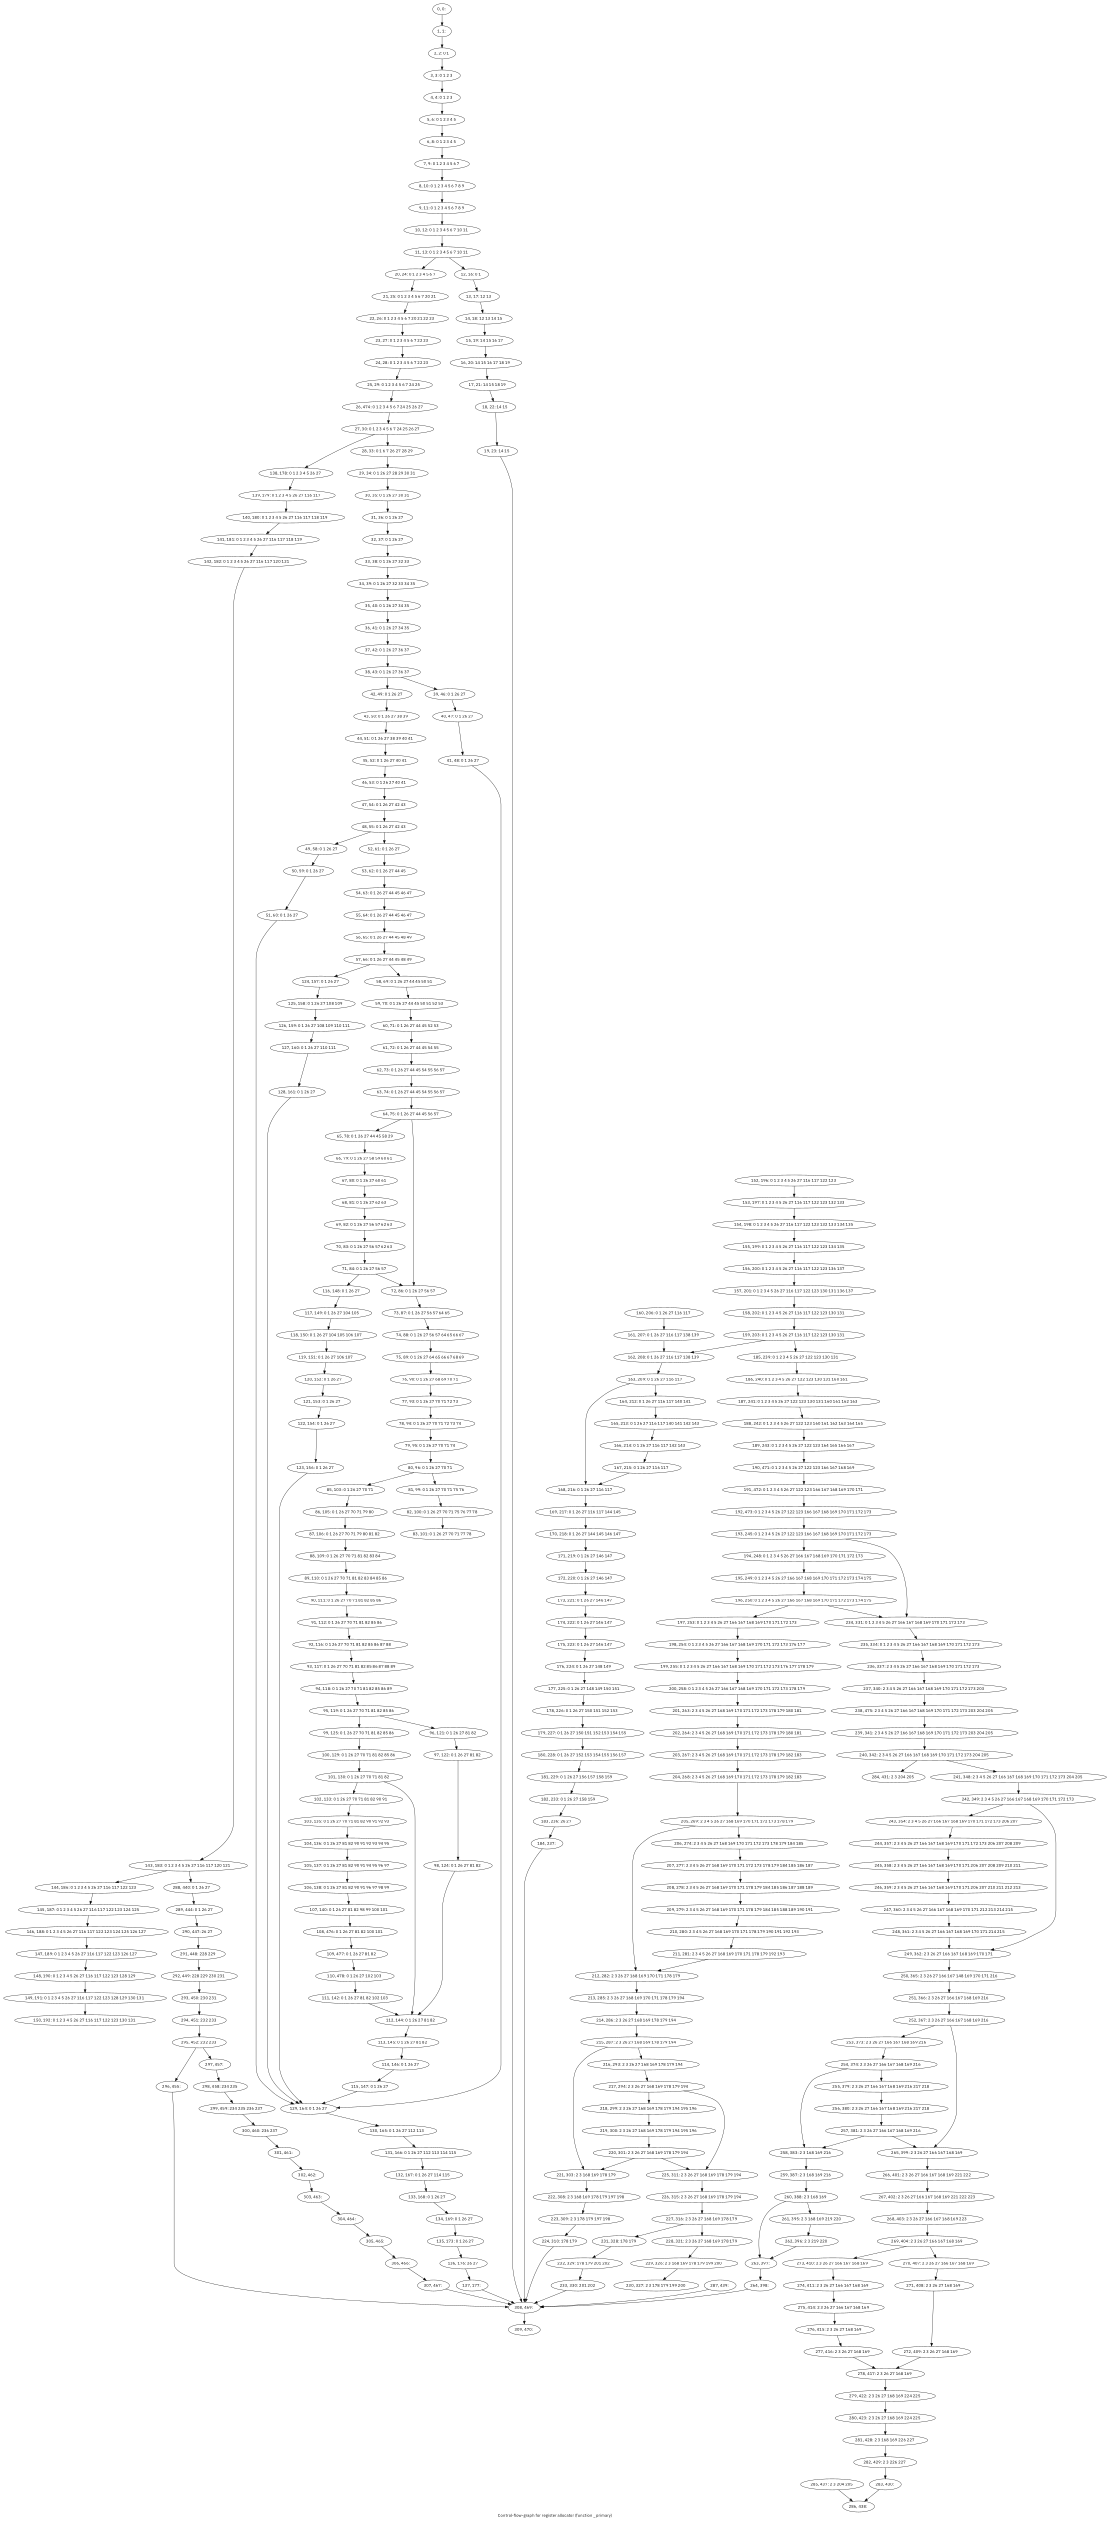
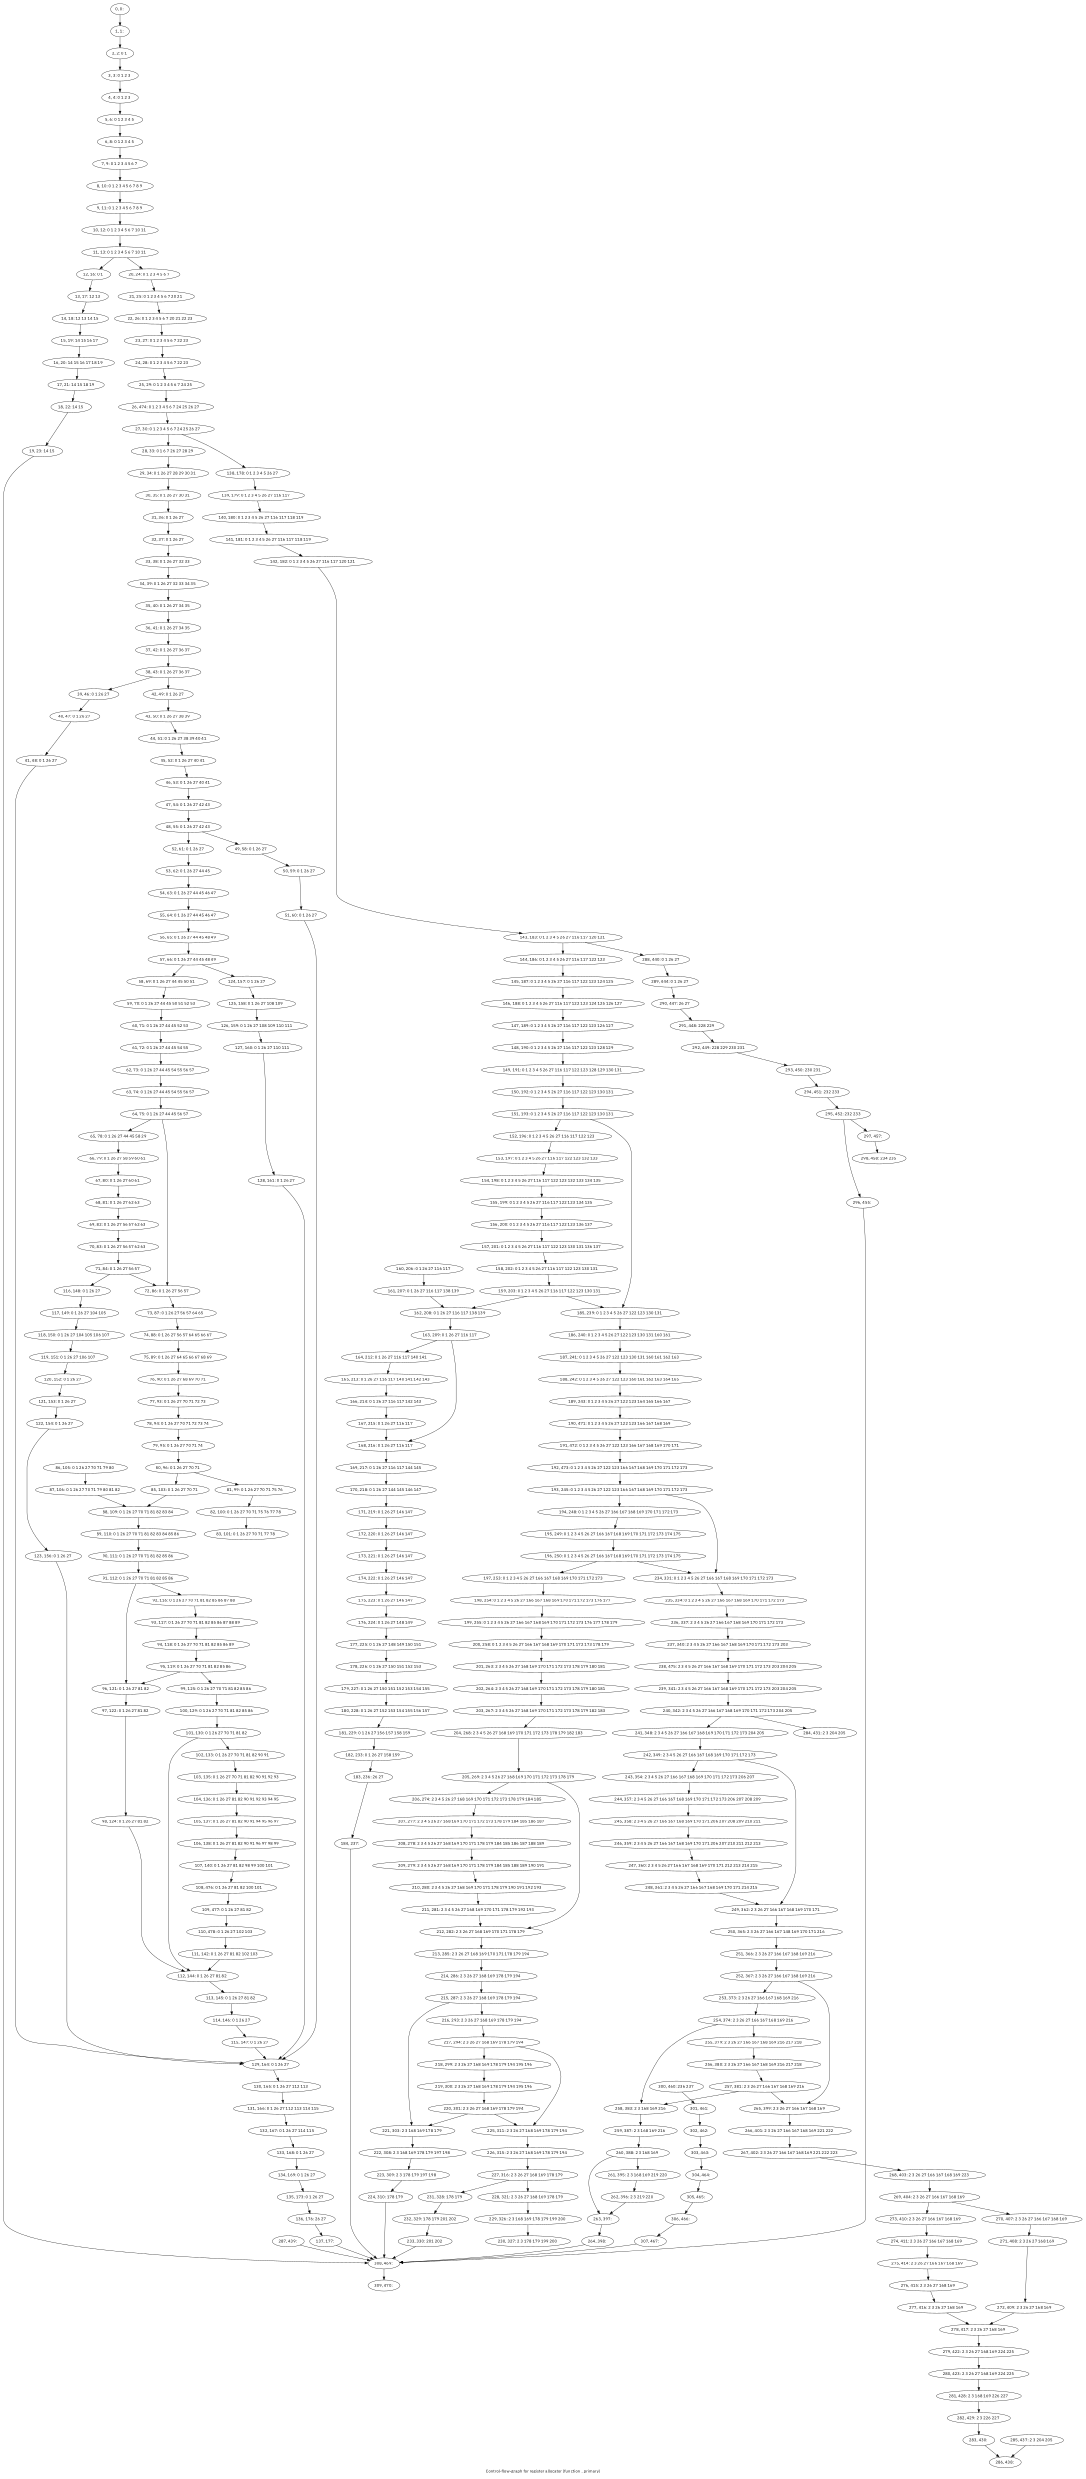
node "151, 193: 0 1 2 3 4 5 26 27 116 117 122 123 130 131": added
edge "85, 103: 0 1 26 27 70 71" -> "86, 105: 0 1 26 27 70 71 79 80": now "85, 103: 0 1 26 27 70 71" -> "88, 109: 0 1 26 27 70 71 81 82 83 84"
edge "91, 112: 0 1 26 27 70 71 81 82 85 86" -> "96, 121: 0 1 26 27 81 82": added
node "299, 459: 234 235 236 237": removed
